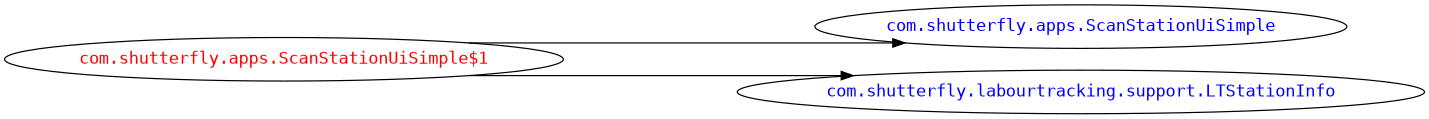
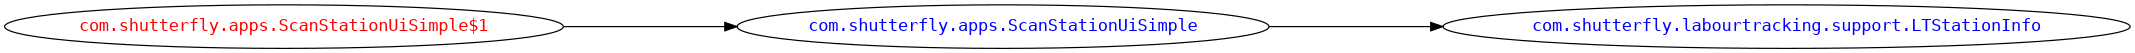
edge "com.shutterfly.apps.ScanStationUiSimple$1" -> "com.shutterfly.labourtracking.support.LTStationInfo": now "com.shutterfly.apps.ScanStationUiSimple" -> "com.shutterfly.labourtracking.support.LTStationInfo"
